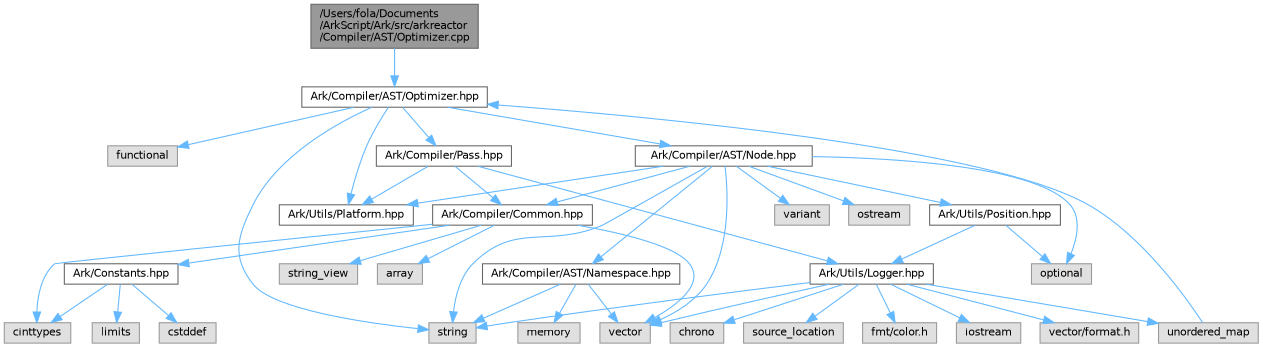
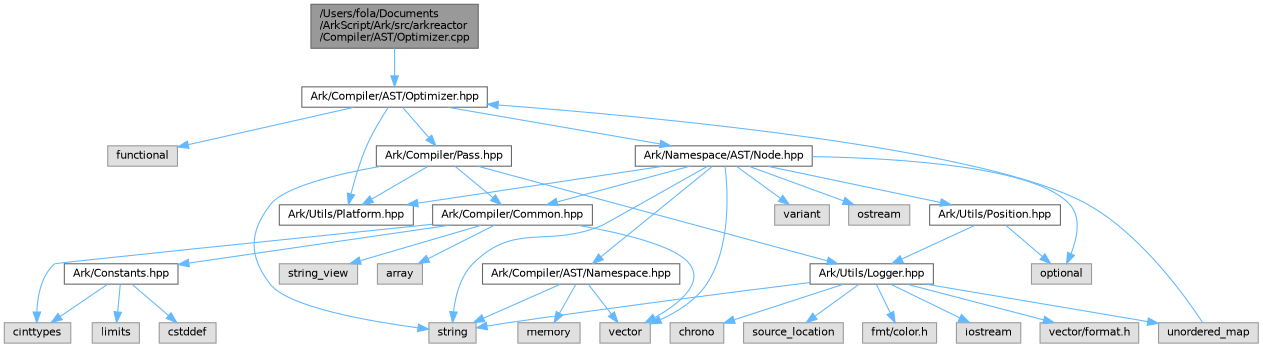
node "Ark/Compiler/AST/Node.hpp": label "Ark/Compiler/AST/Node.hpp" -> "Ark/Namespace/AST/Node.hpp"
edge "Ark/Compiler/AST/Optimizer.hpp" -> "string": now "Ark/Compiler/Pass.hpp" -> "string"
edge "Ark/Utils/Logger.hpp" -> "vector": removed
